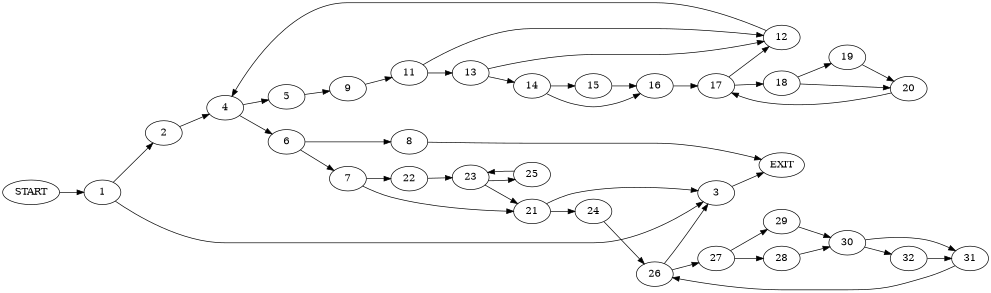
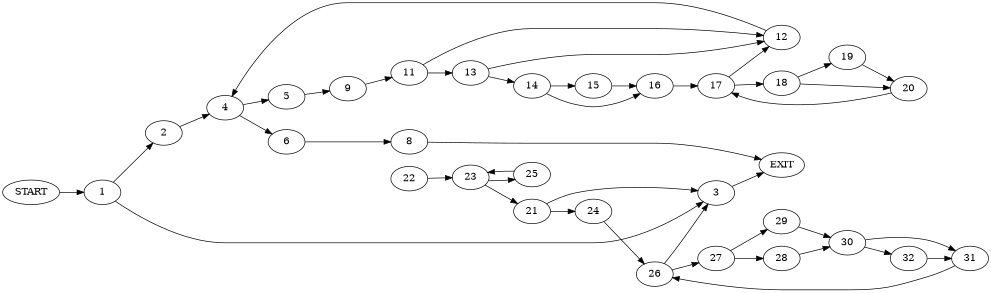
node "7": removed
